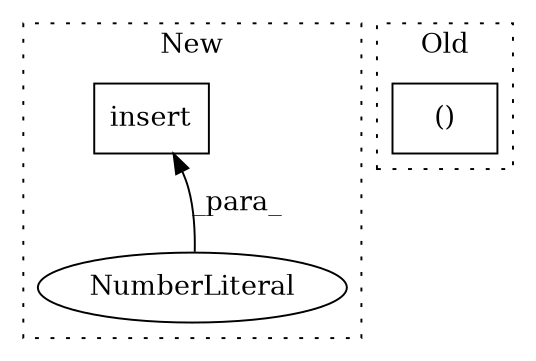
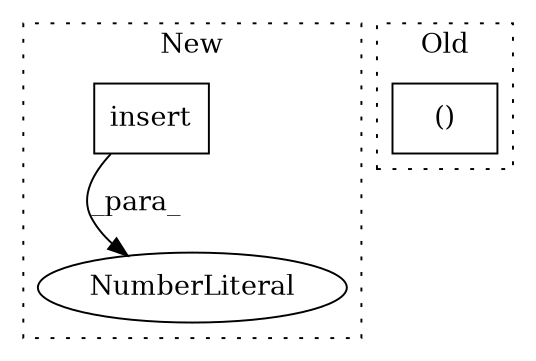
edge "NumberLiteral" -> "insert": reversed
